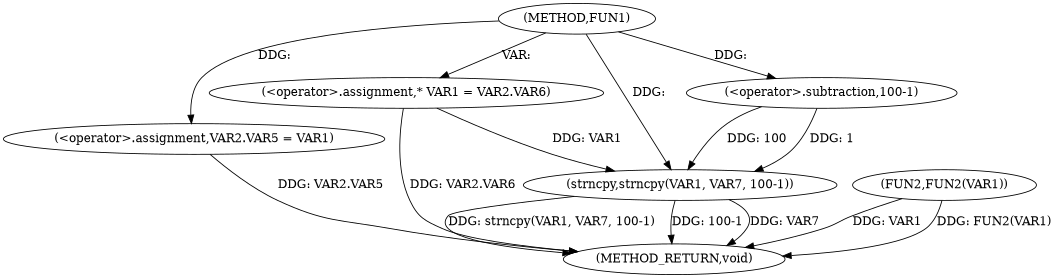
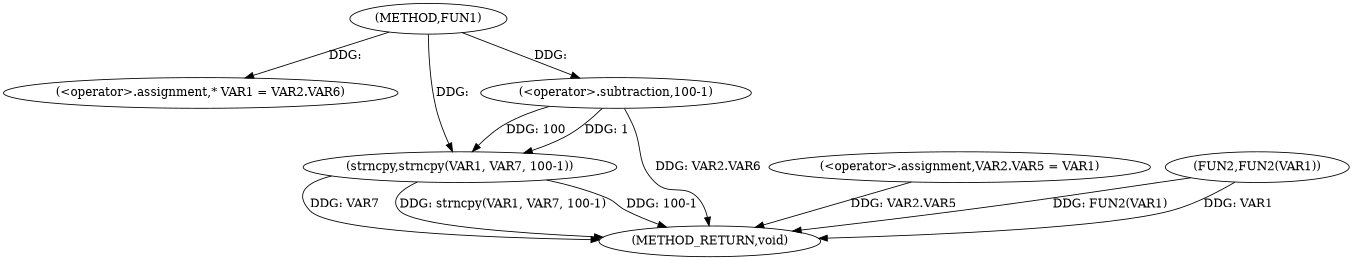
edge "(METHOD,FUN1)" -> "(<operator>.assignment,VAR2.VAR5 = VAR1)": removed, label "DDG:"
edge "(METHOD,FUN1)" -> "(<operator>.assignment,* VAR1 = VAR2.VAR6)": label "VAR: " -> "DDG: "
edge "(<operator>.assignment,* VAR1 = VAR2.VAR6)" -> "(strncpy,strncpy(VAR1, VAR7, 100-1))": removed, label "DDG: VAR1"
edge "(<operator>.assignment,* VAR1 = VAR2.VAR6)" -> "(METHOD_RETURN,void)": now "(<operator>.subtraction,100-1)" -> "(METHOD_RETURN,void)"
